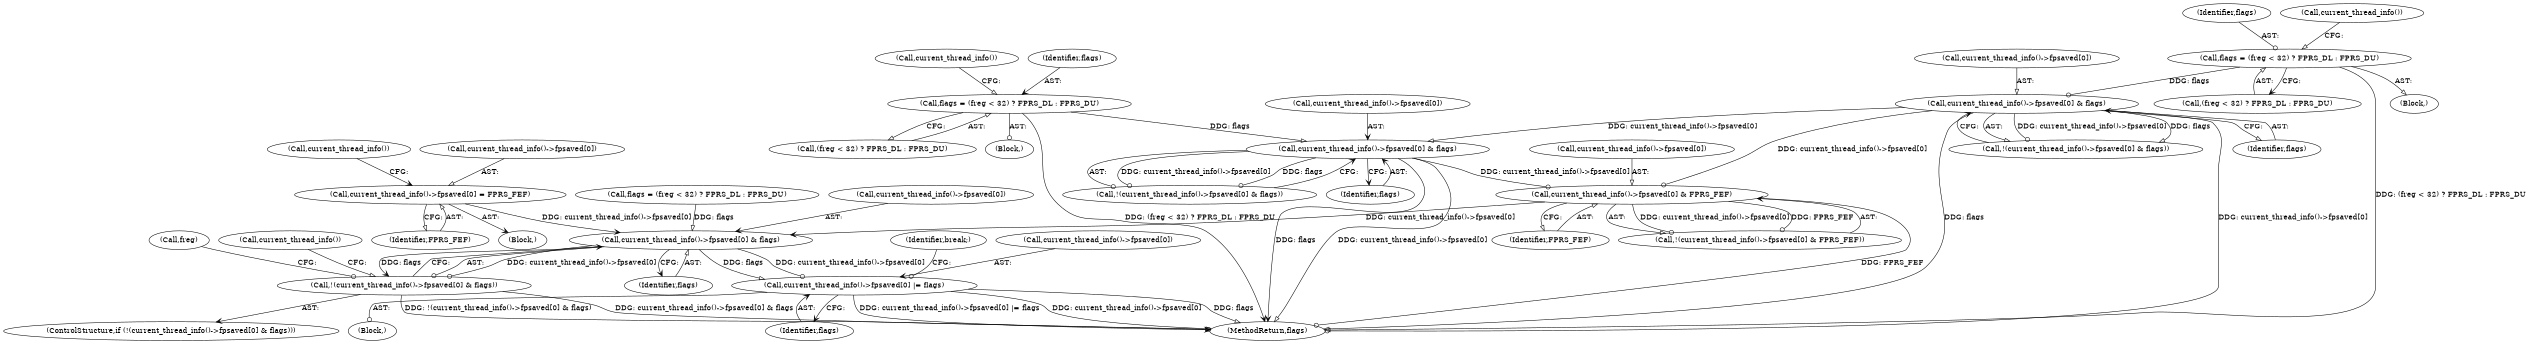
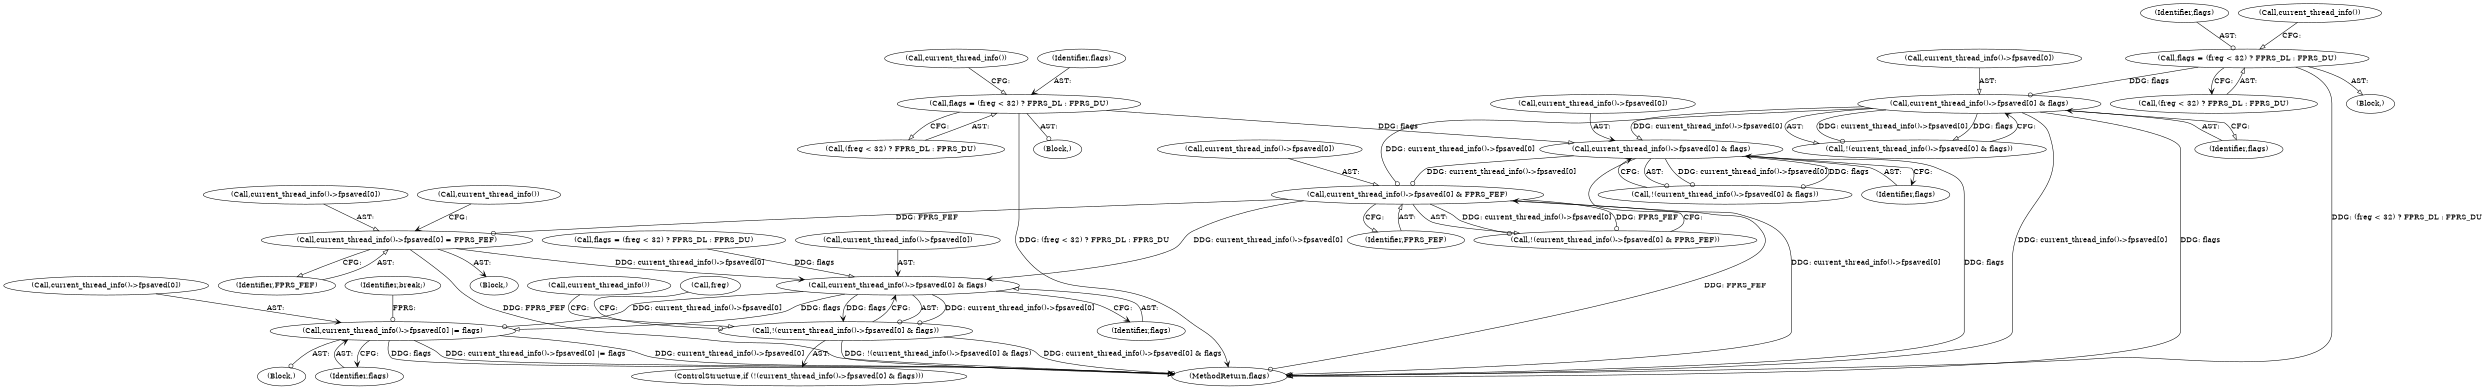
edge "(Call,current_thread_info()->fpsaved[0] & FPRS_FEF)" -> "(Call,current_thread_info()->fpsaved[0] = FPRS_FEF)": added, label "DDG: FPRS_FEF"
edge "(Call,!(current_thread_info()->fpsaved[0] & FPRS_FEF))" -> "(Call,current_thread_info()->fpsaved[0] & FPRS_FEF)": label "AST: " -> "CFG: "
edge "(Identifier,break;)" -> "(Call,current_thread_info()->fpsaved[0] |= flags)": label "CFG: " -> "FPRS: "
edge "(Call,current_thread_info()->fpsaved[0] = FPRS_FEF)" -> "(MethodReturn,flags)": added, label "DDG: FPRS_FEF"
